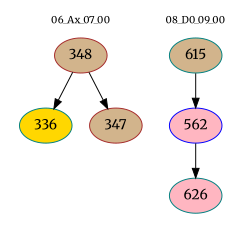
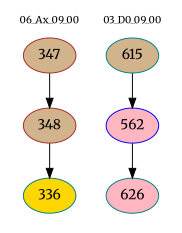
cluster "06_Ax_07_00": label "06_Ax_07_00" -> "06_Ax_09_00"
cluster "08_D0_09_00": label "08_D0_09_00" -> "03_D0_09_00"
edge "348" -> "347": reversed
